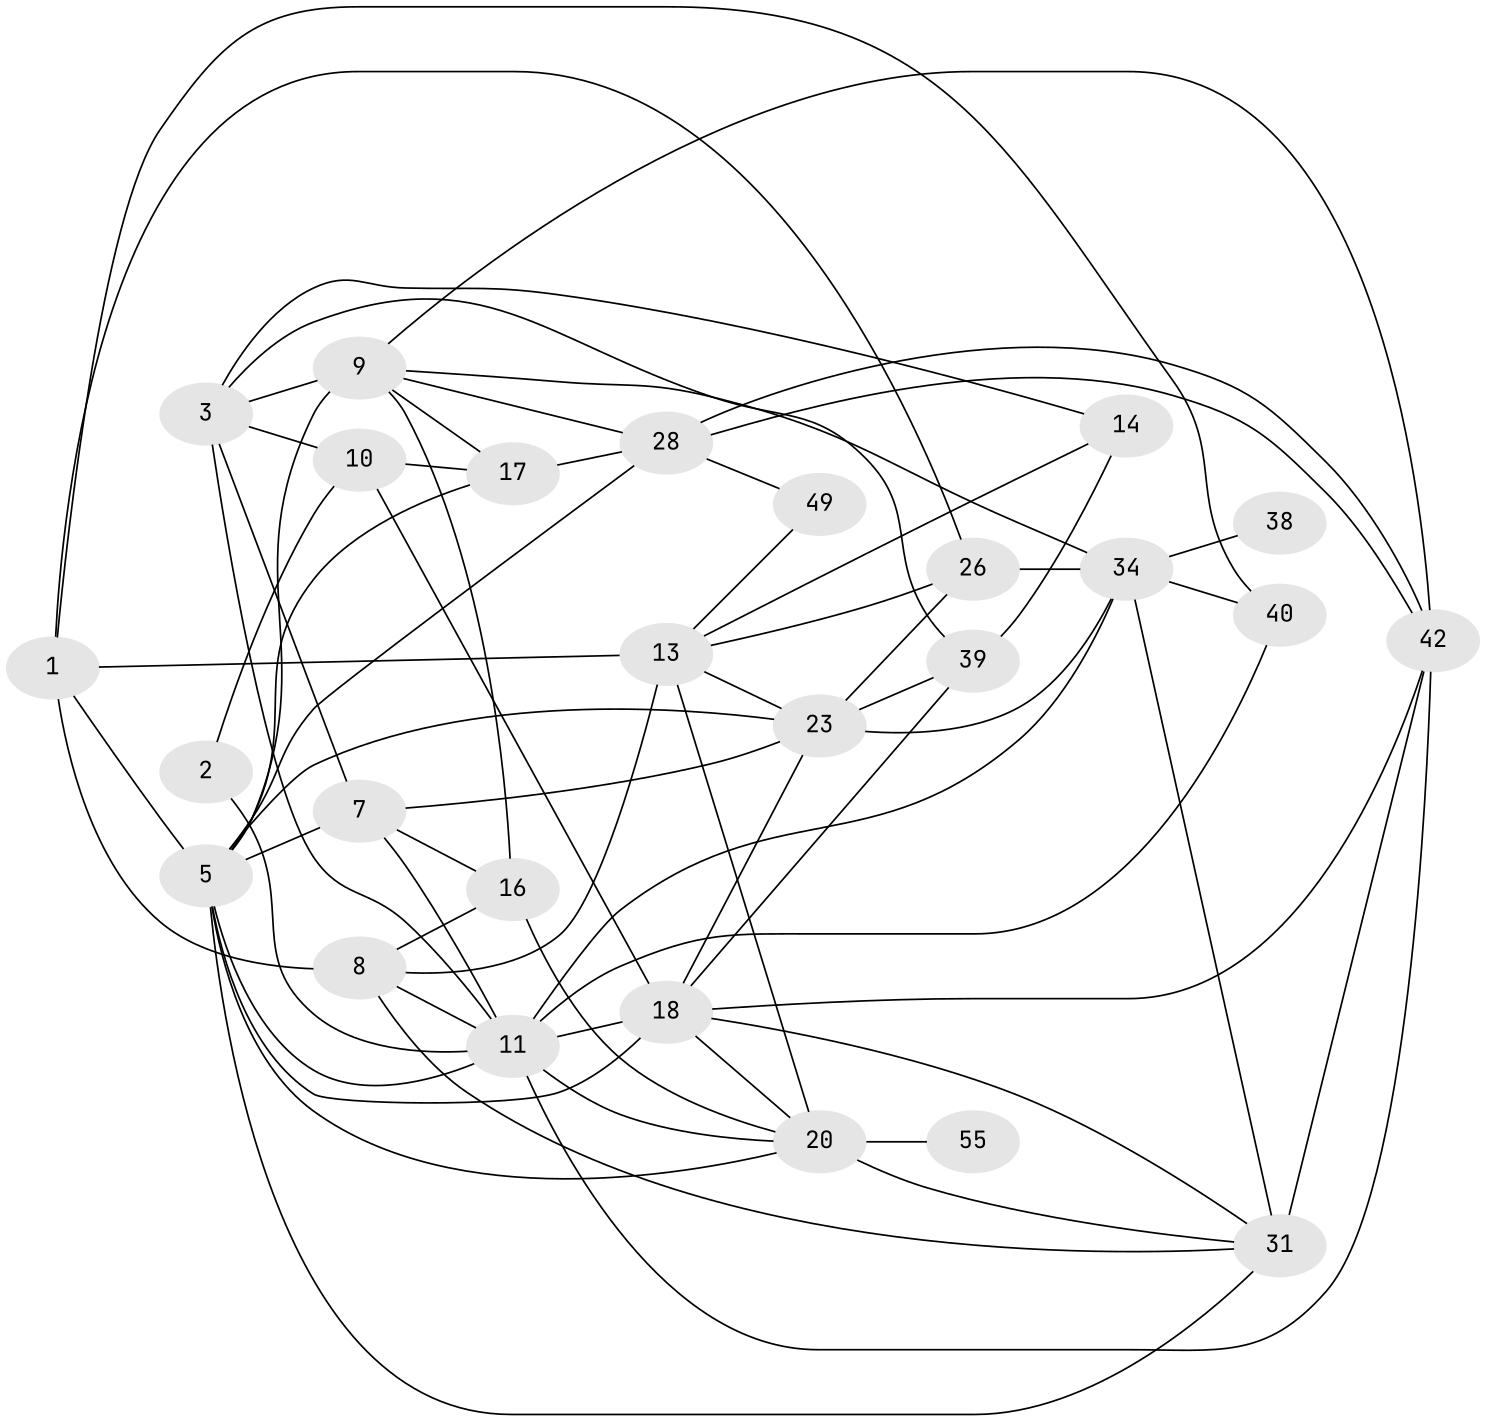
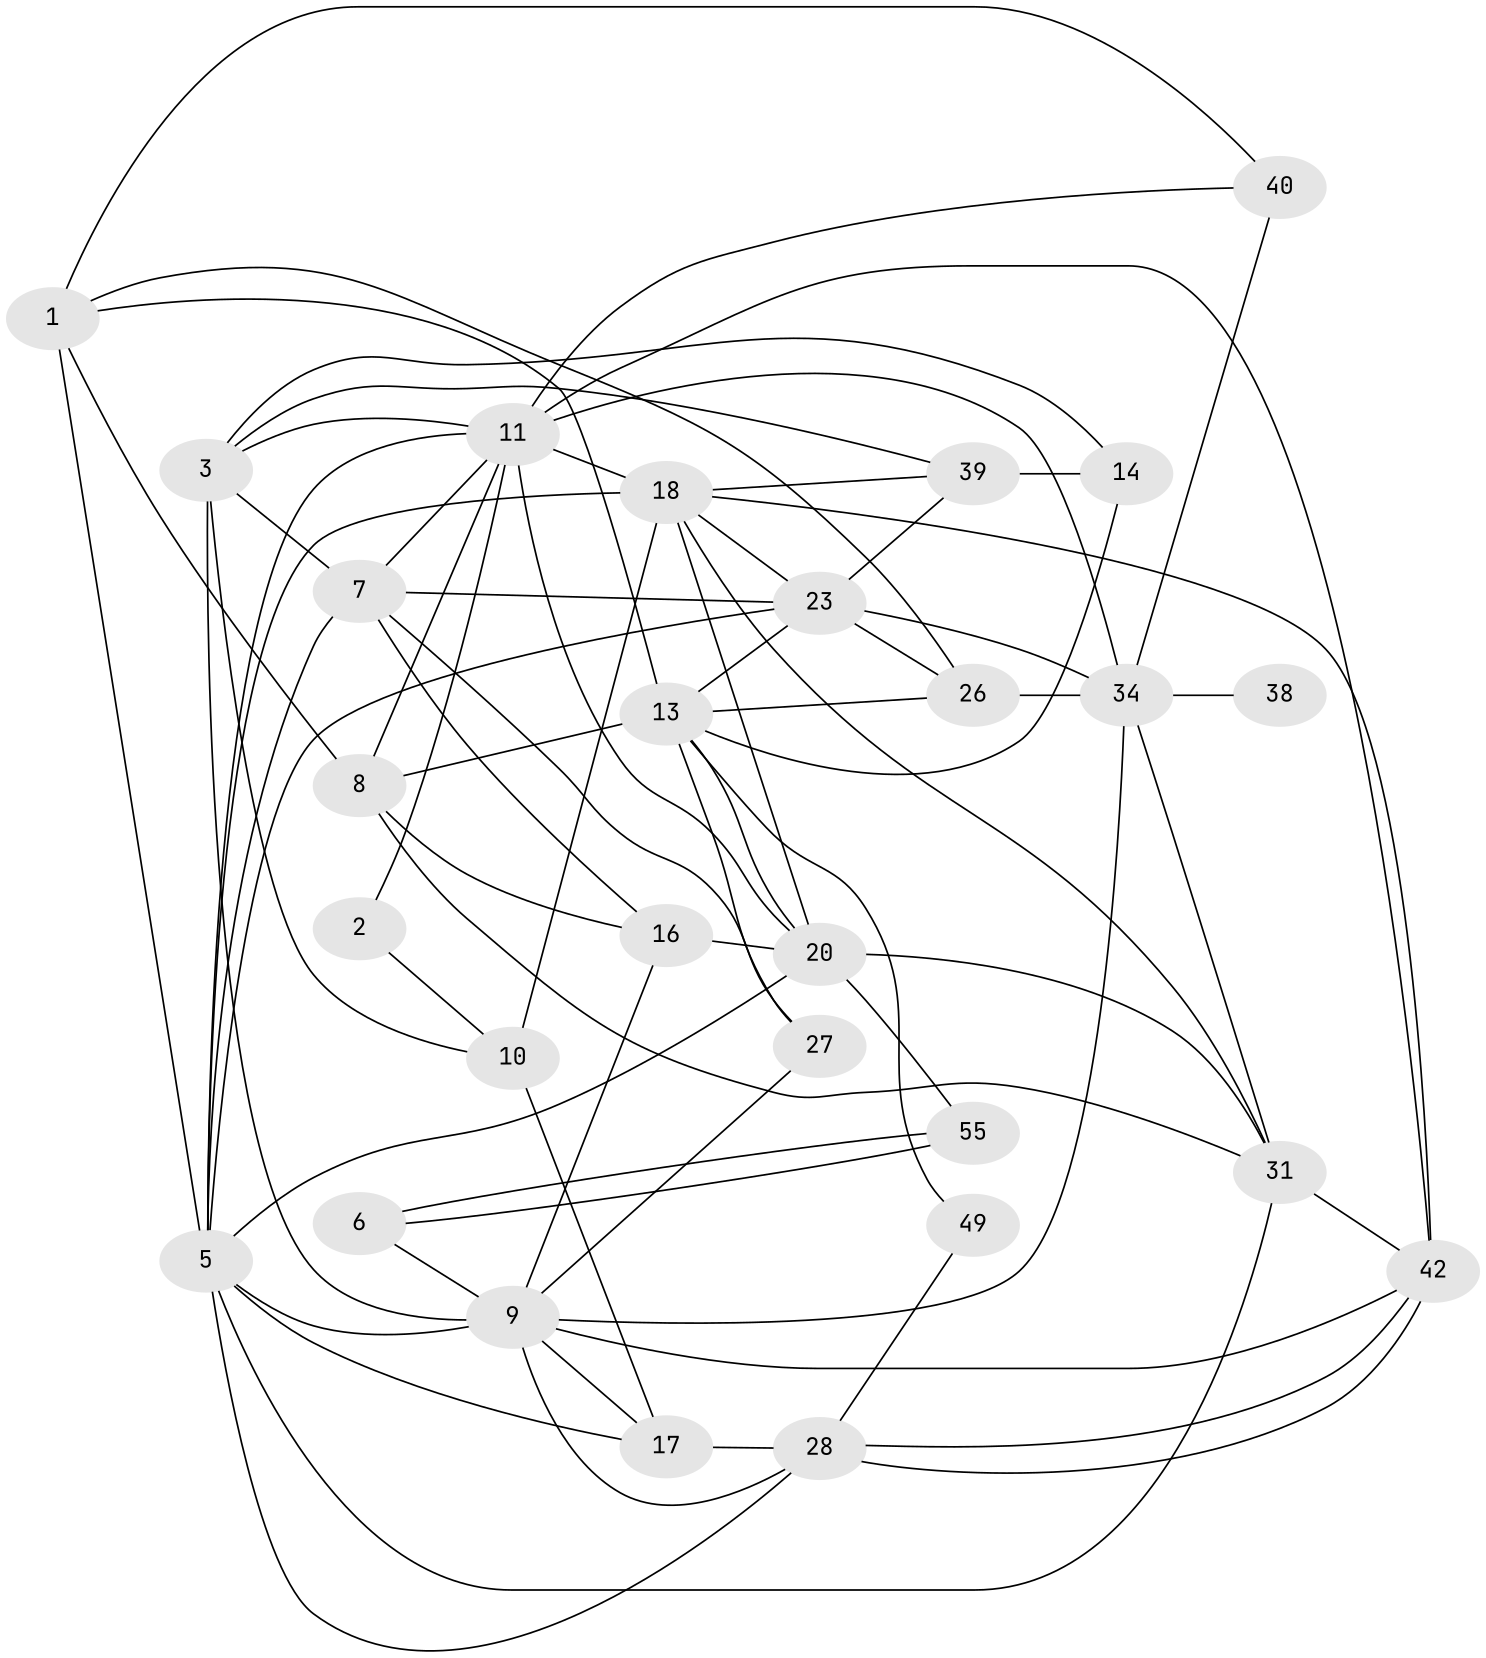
node "27": added
node "6": added
